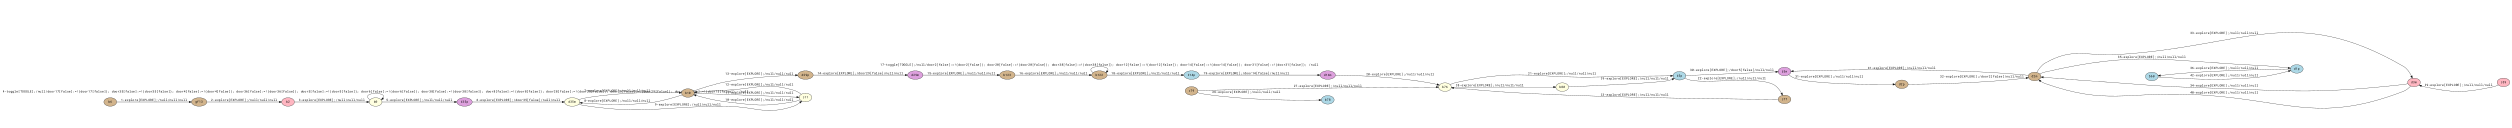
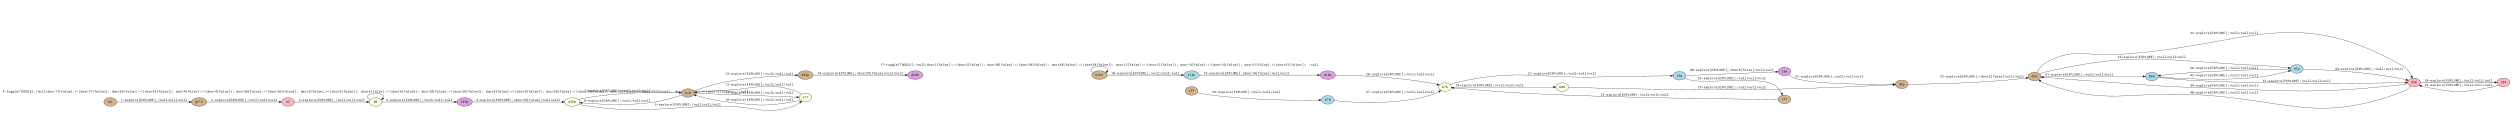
edge "d2m" -> "d5m": now "d2m" -> "b60"
edge "d1p" -> "d3m": added, label "43-explore[EXPLORE];/null/null/null"
node "b123": removed
edge "d3m" -> "b59": added, label "38-explore[EXPLORE];/null/null/null"
edge "b60" -> "d3m": added, label "37-explore[EXPLORE];/null/null/null"
edge "b80" -> "d5p": now "b80" -> "d2p"
edge "b79" -> "b76": now "b78" -> "b76"
